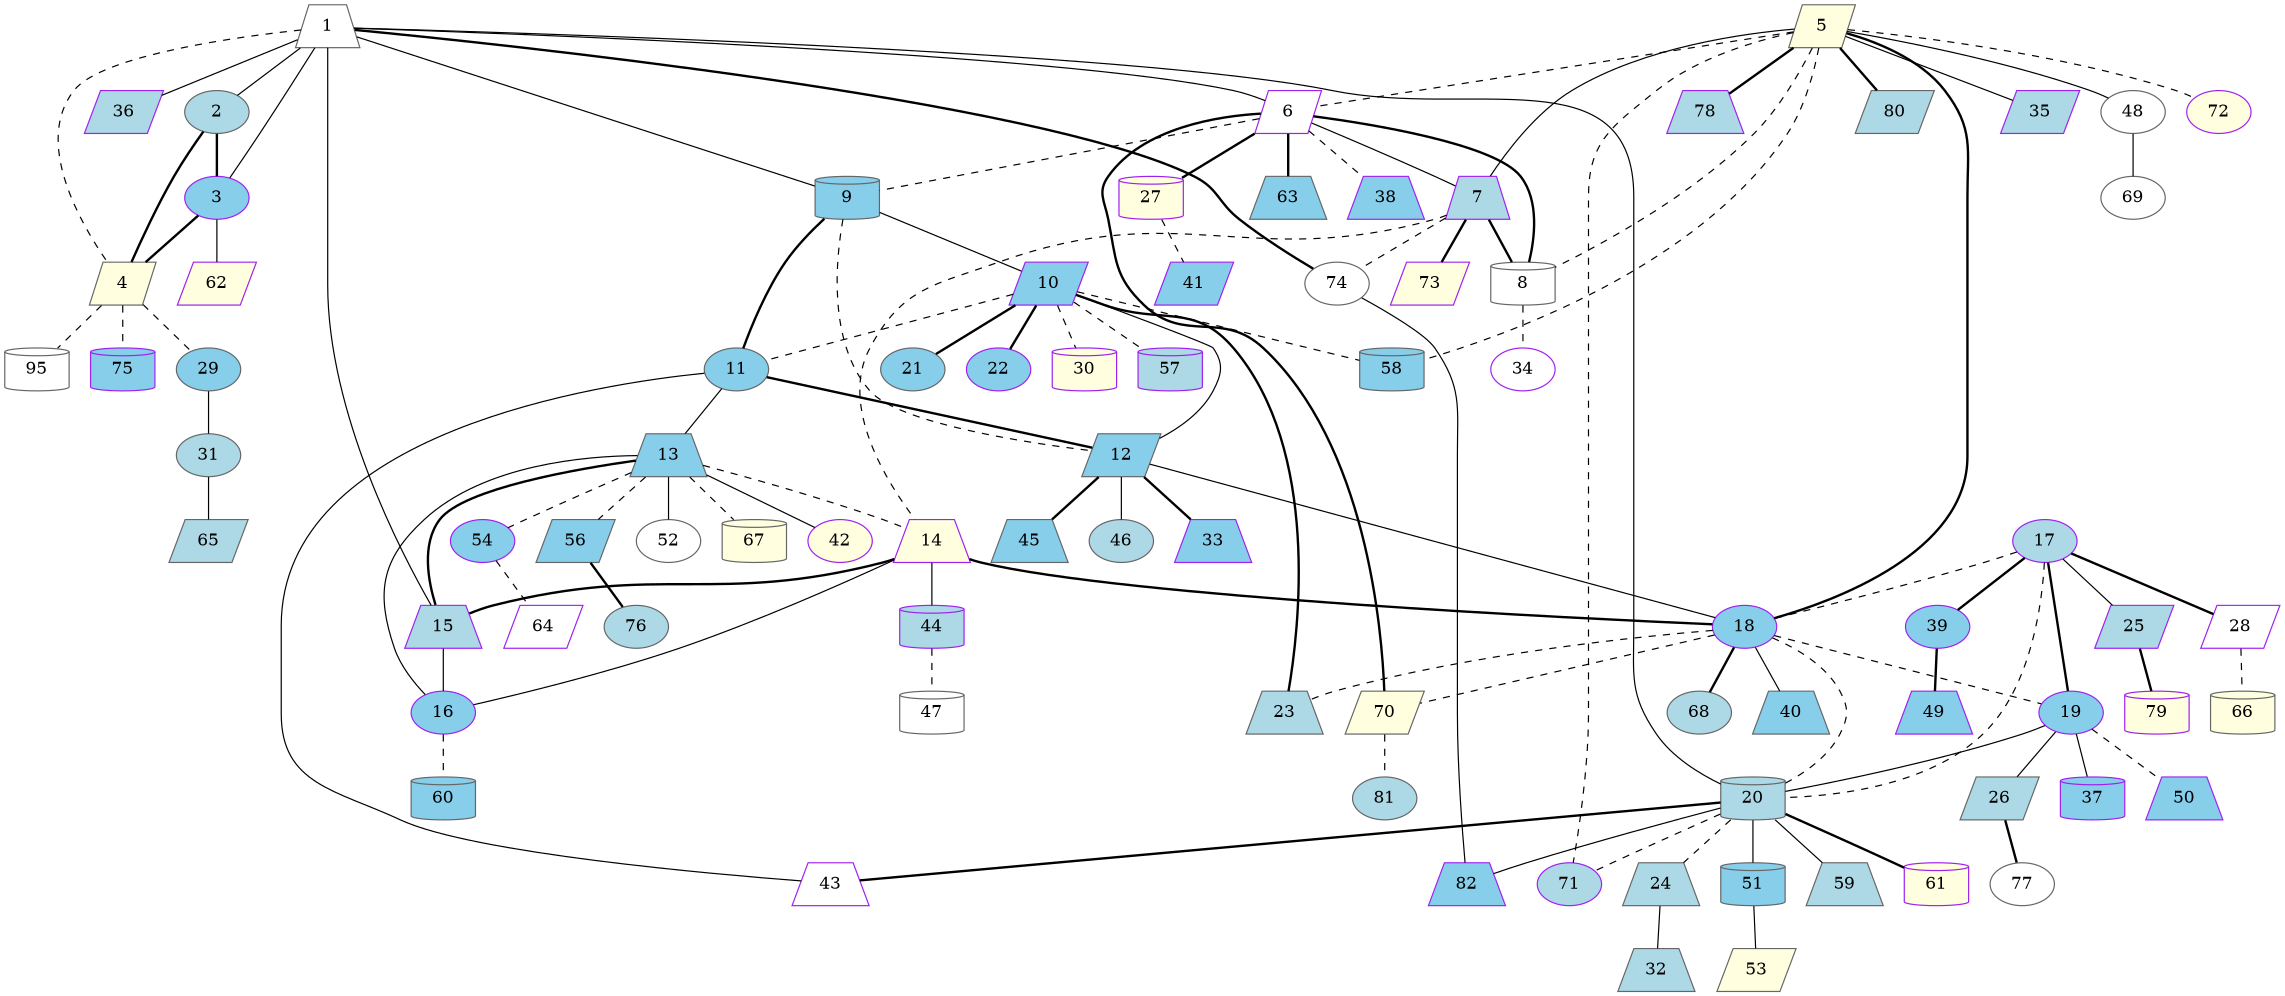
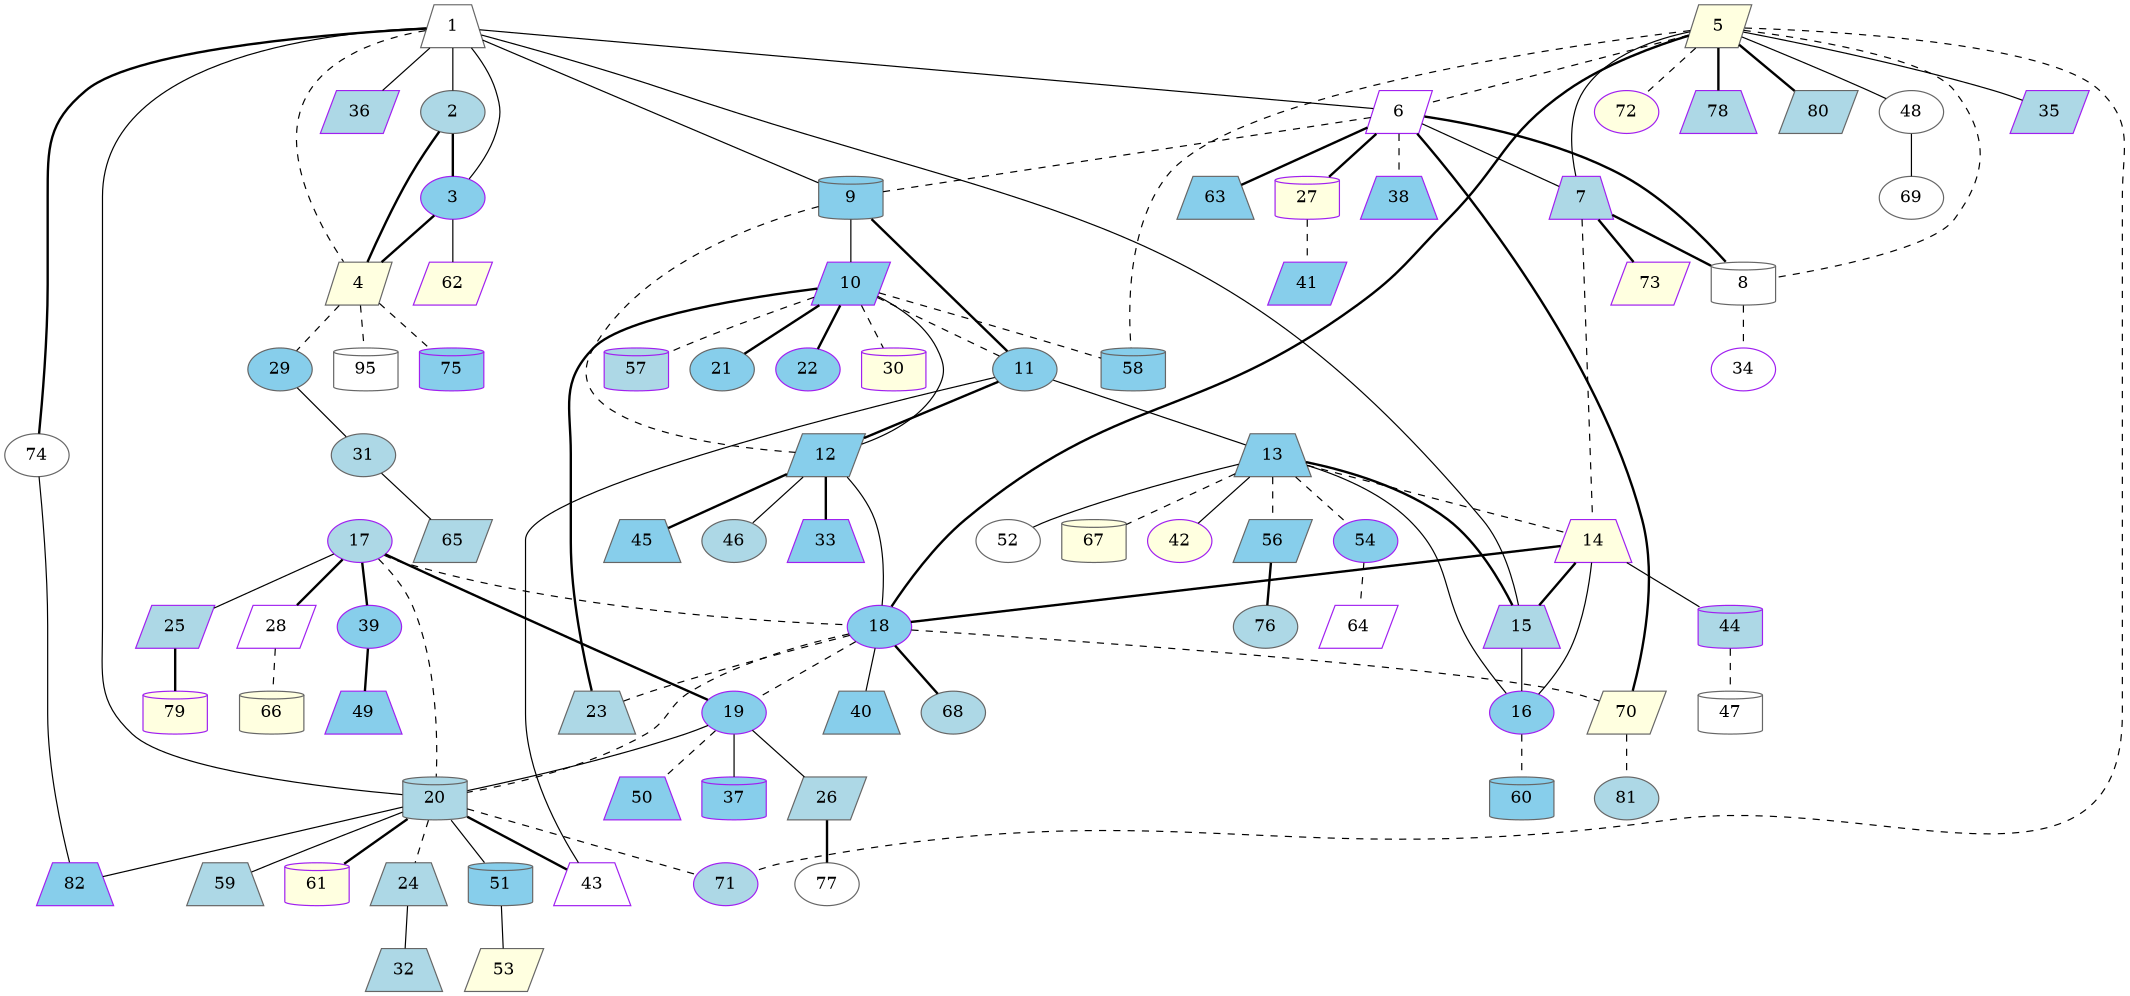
edge "7" -- "74": removed
